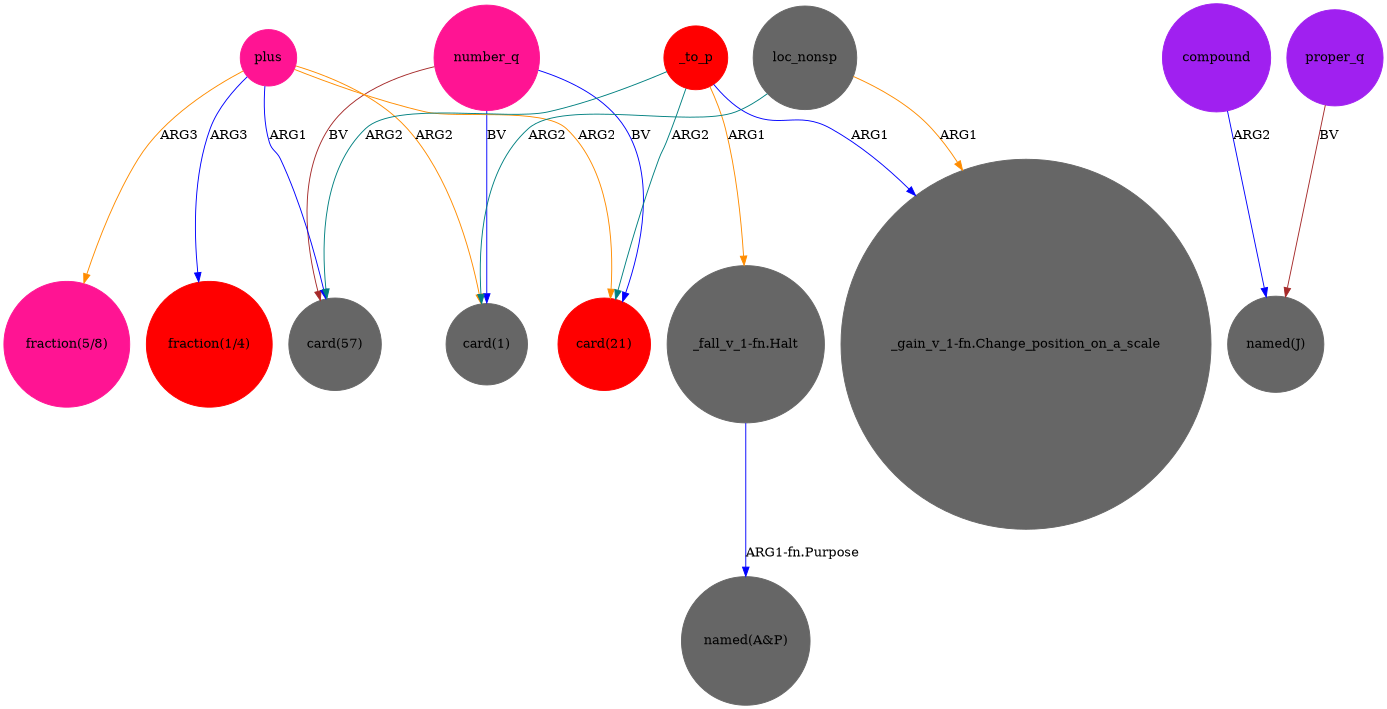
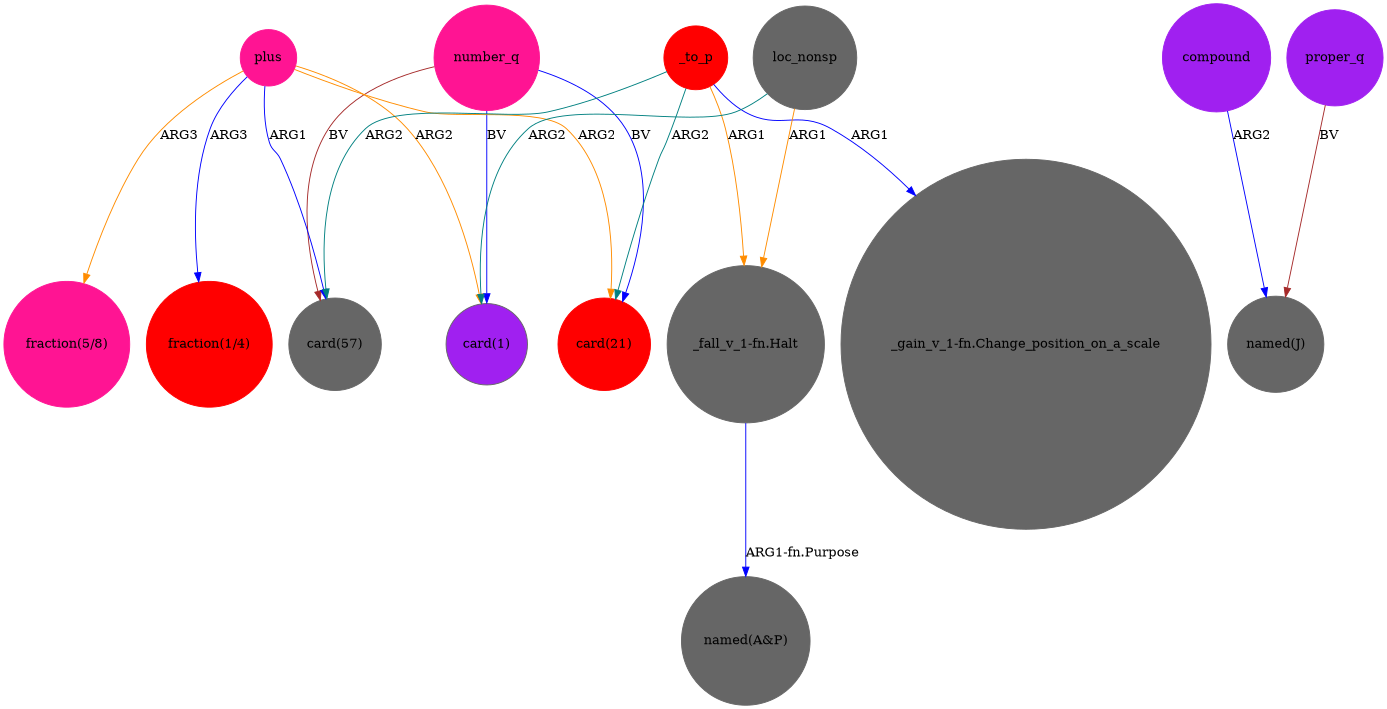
edge "loc_nonsp" -> "_gain_v_1-fn.Change_position_on_a_scale": now "loc_nonsp" -> "_fall_v_1-fn.Halt"
node "card(1)": fillcolor gray40 -> purple
